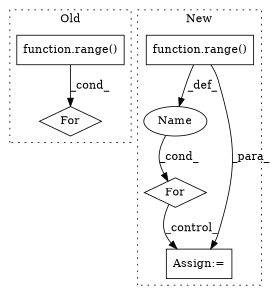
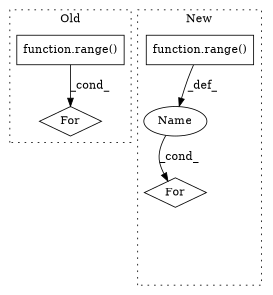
node "Assign:=": removed
